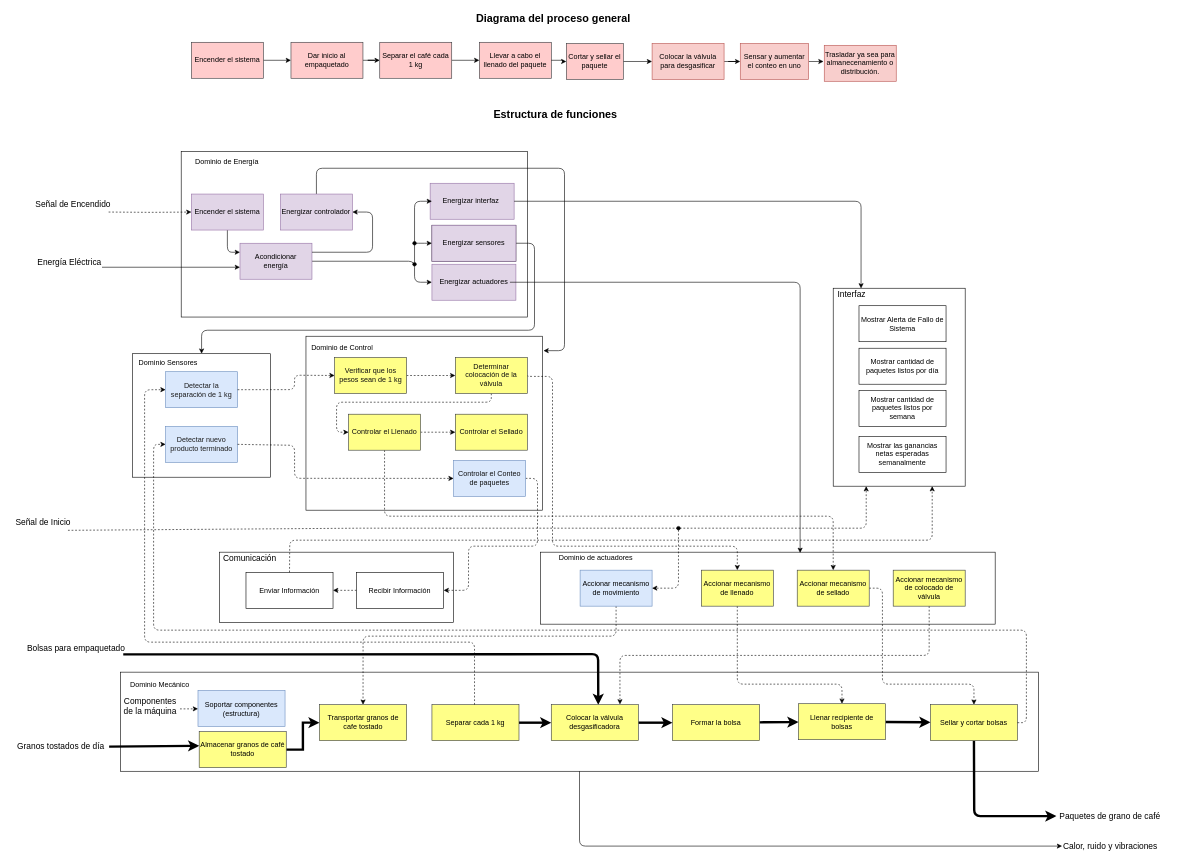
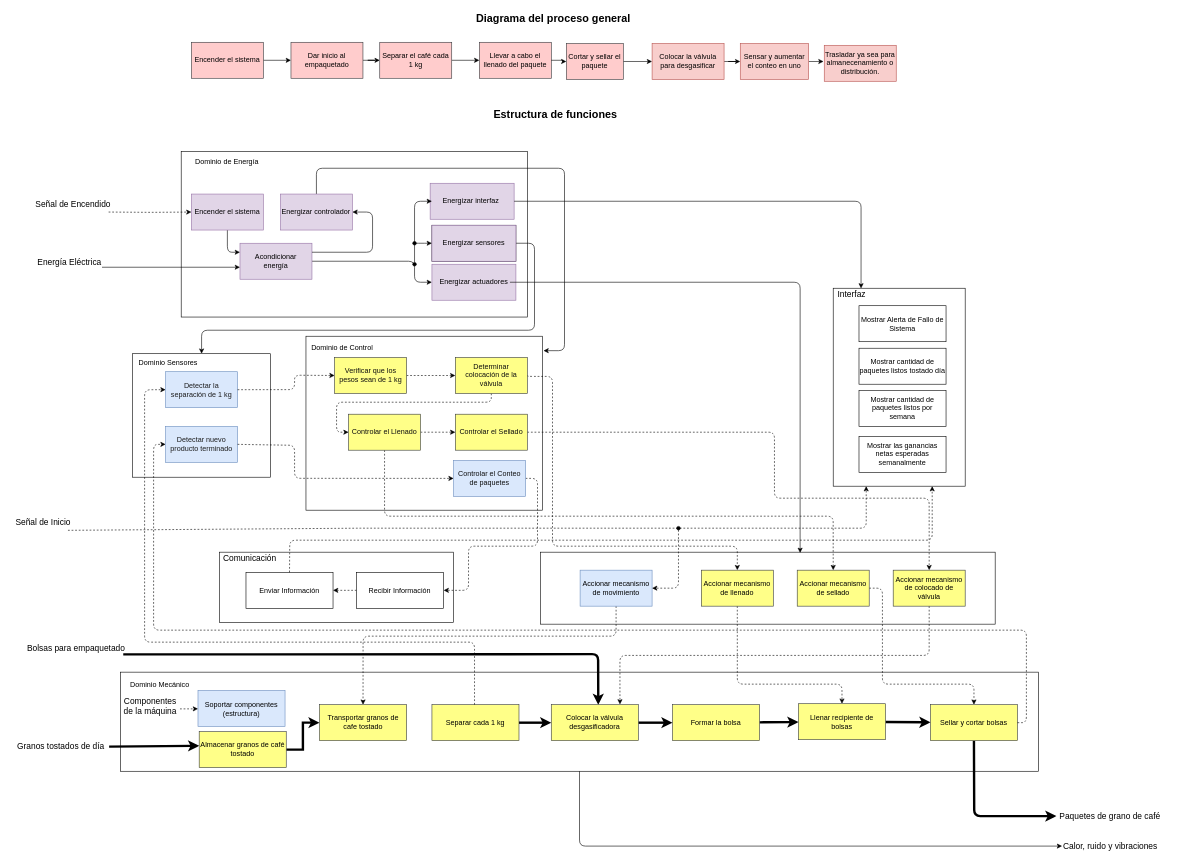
node "Mostrar cantidad de paquetes listos por día": label "Mostrar cantidad de paquetes listos por día" -> "Mostrar cantidad de paquetes listos tostado día"
edge "Controlar el Sellado" -> "Accionar mecanismo de colocado de válvula": added
node "Dominio de actuadores": removed
